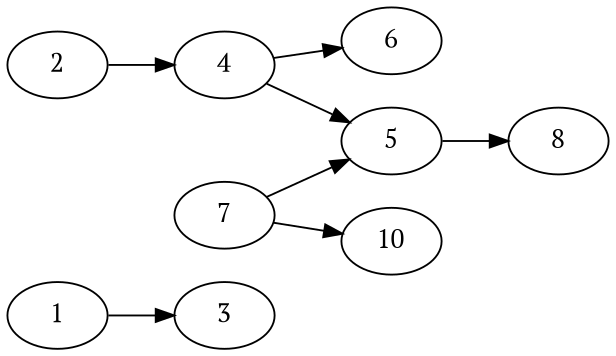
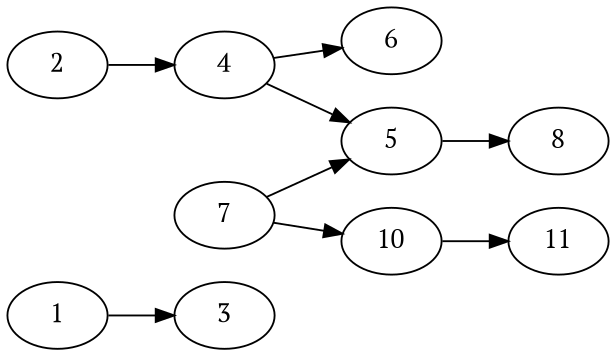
node "11": added
